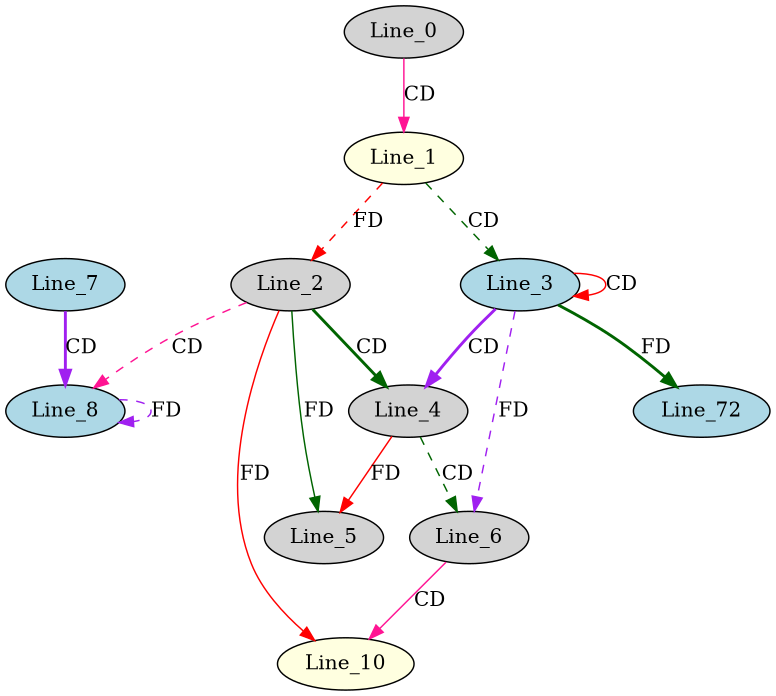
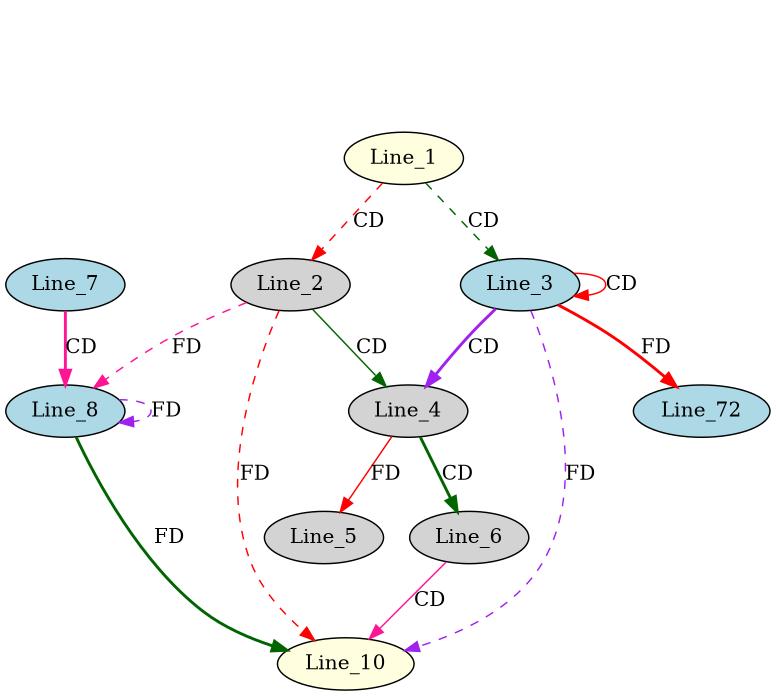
node "Line_0": removed
edge "Line_1" -> "Line_2": label "FD" -> "CD"
edge "Line_3" -> "Line_72": color darkgreen -> red
edge "Line_7" -> "Line_8": color purple -> deeppink
edge "Line_2" -> "Line_4": style bold -> solid
edge "Line_2" -> "Line_8": label "CD" -> "FD"
edge "Line_3" -> "Line_6": now "Line_3" -> "Line_10"
edge "Line_2" -> "Line_5": removed, label "FD"
edge "Line_4" -> "Line_6": style dashed -> bold
edge "Line_2" -> "Line_10": style solid -> dashed
edge "Line_8" -> "Line_10": added, label "FD"
